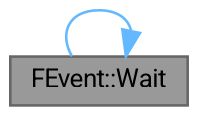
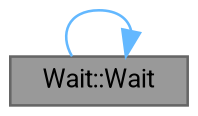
node "FEvent::Wait": label "FEvent::Wait" -> "Wait::Wait"
